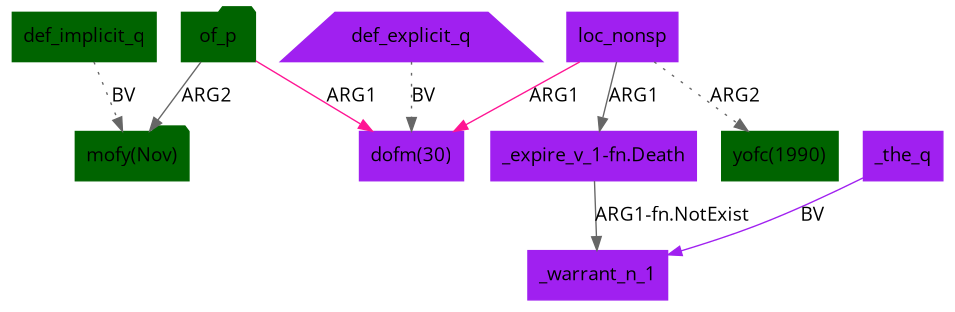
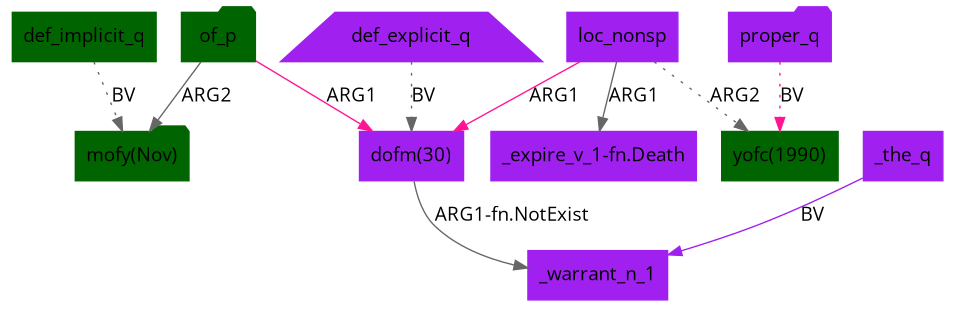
node "proper_q": added
edge "_expire_v_1-fn.Death" -> "_warrant_n_1": now "dofm(30)" -> "_warrant_n_1"
